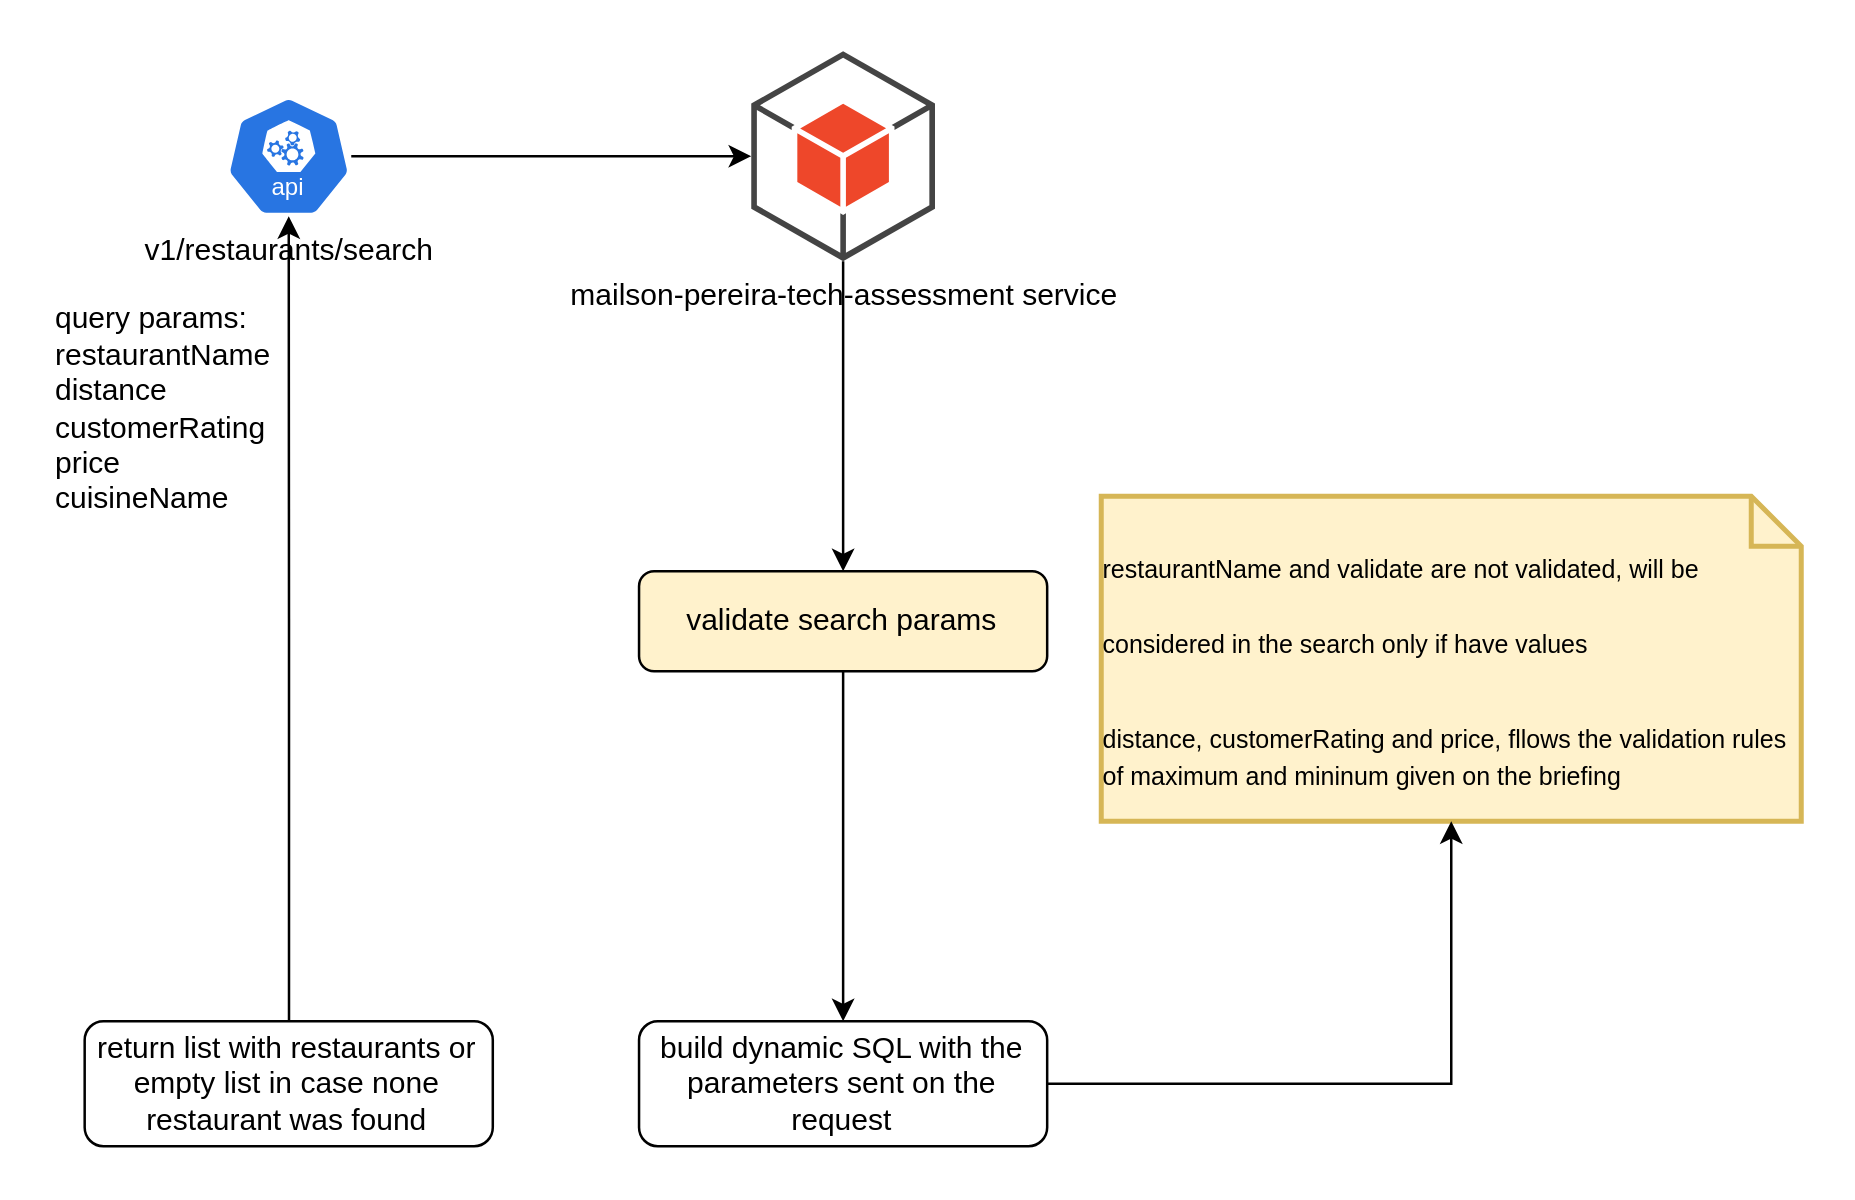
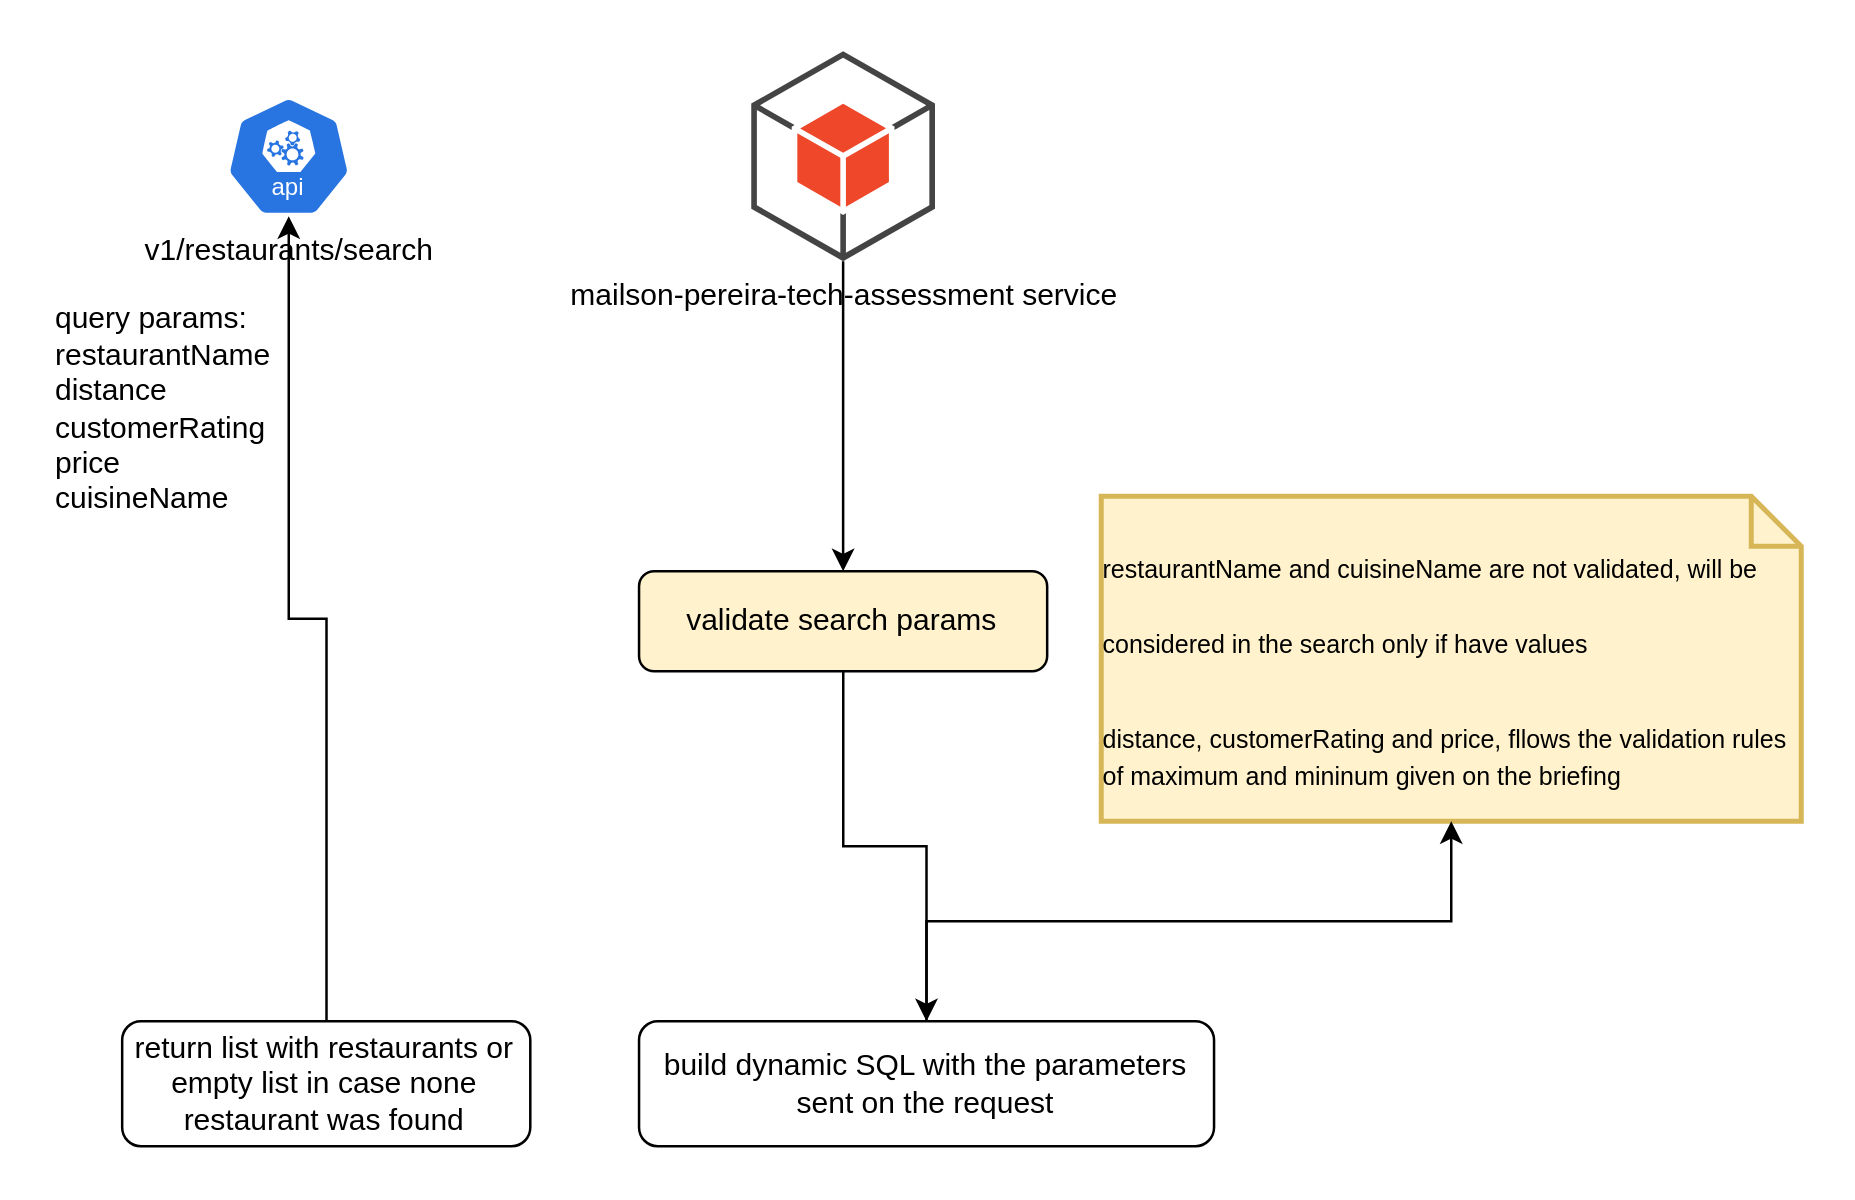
edge "v1/restaurants/search" -> "mailson-pereira-tech-assessment service": removed
node "restaurantName and validate are not validated, will be considered in the search only if have values distance, customerRating and price, fllows the validation rules of maximum and mininum given on the briefing": label "restaurantName and validate are not validated, will be considered in the search only if have values distance, customerRating and price, fllows the validation rules of maximum and mininum given on the briefing" -> "restaurantName and cuisineName are not validated, will be considered in the search only if have values distance, customerRating and price, fllows the validation rules of maximum and mininum given on the briefing"
node "return list with restaurants or empty list in case none restaurant was found": moved (289, 1084) -> (326, 1084)
node "build dynamic SQL with the parameters sent on the request": size 408x125 -> 575x125
